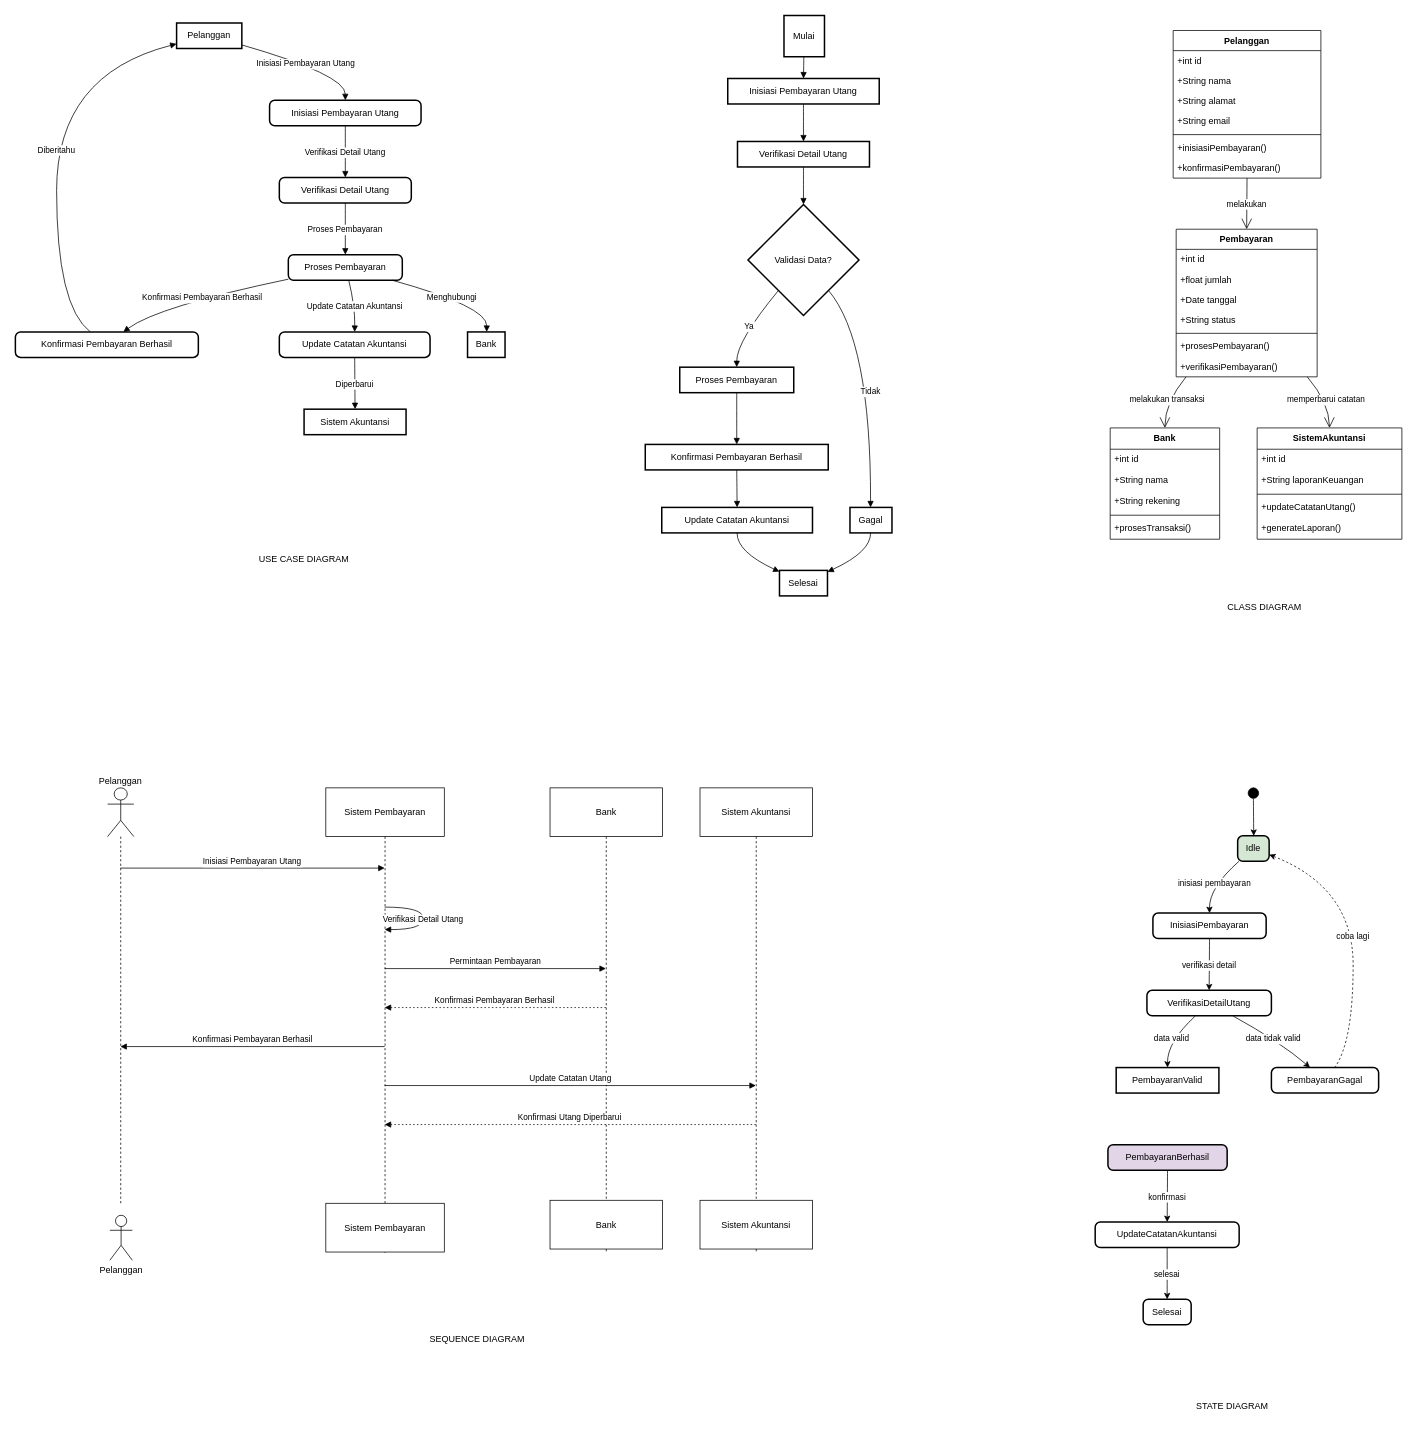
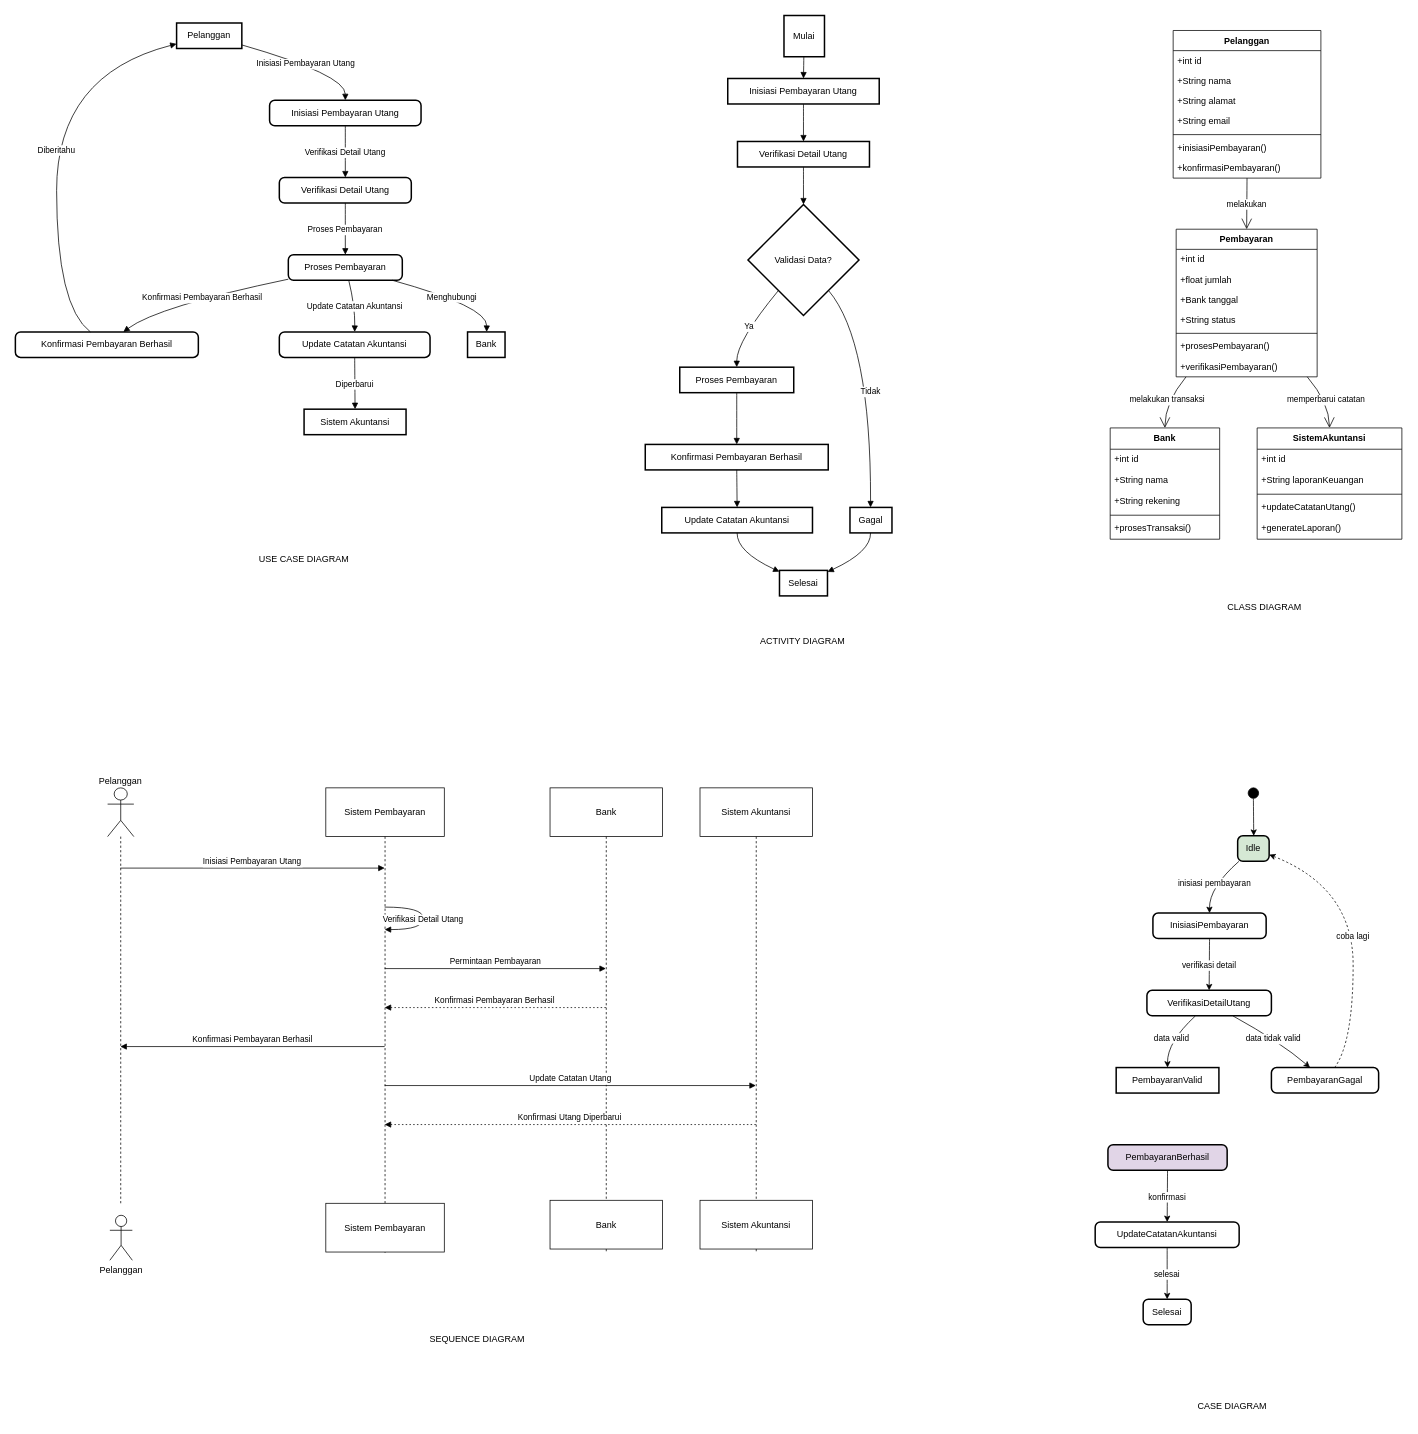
node "+Date tanggal": label "+Date tanggal" -> "+Bank tanggal"
node "ACTIVITY DIAGRAM": added
node "STATE DIAGRAM": label "STATE DIAGRAM" -> "CASE DIAGRAM"
